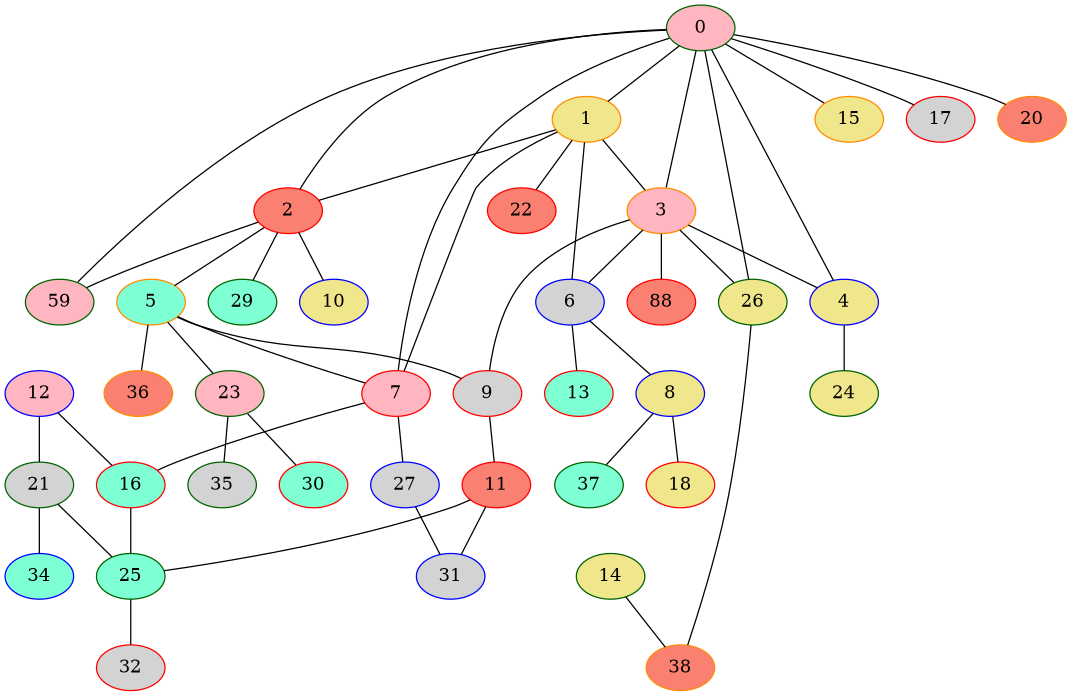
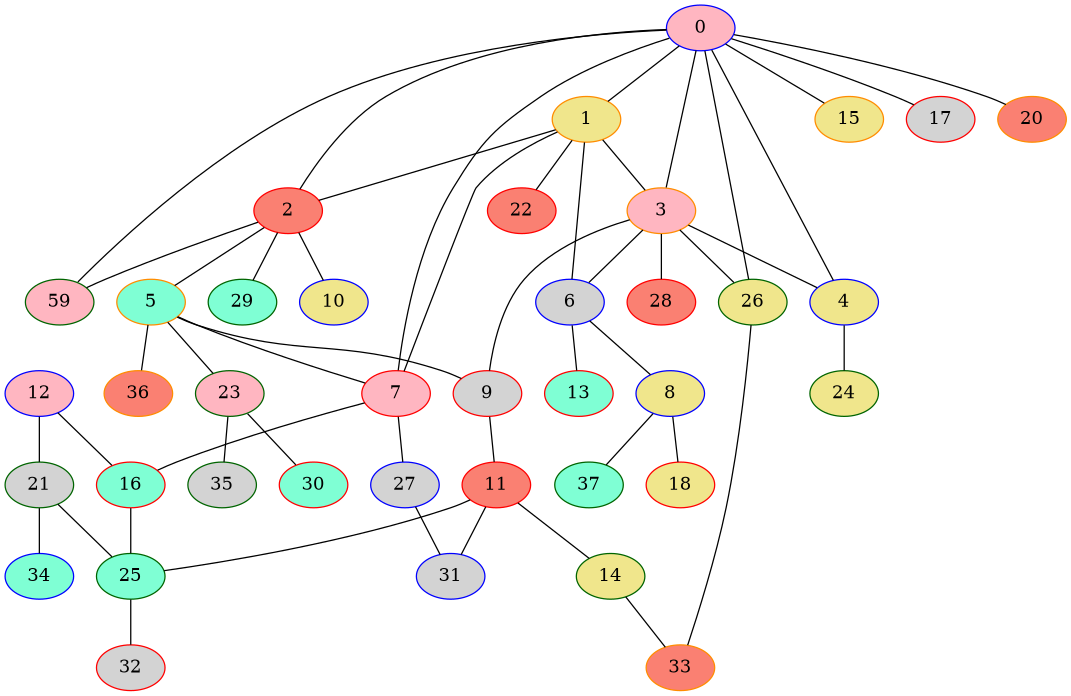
node "0": color darkgreen -> blue
node "88": label "88" -> "28"
edge "11" -- "14": added
node "38": label "38" -> "33"
